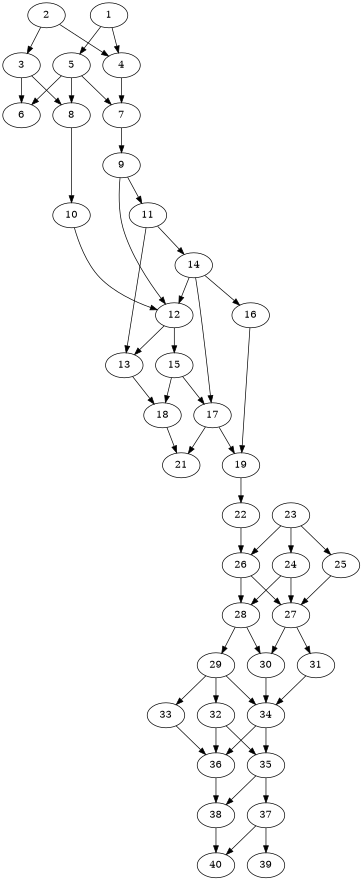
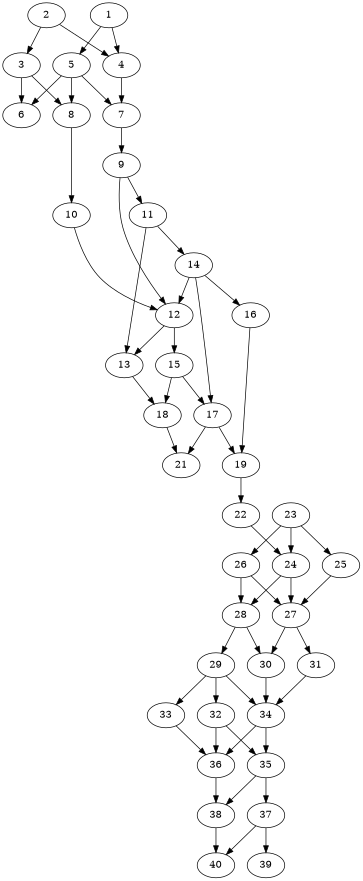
edge "22" -> "26": now "22" -> "24"
